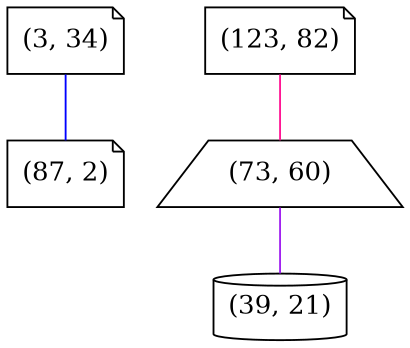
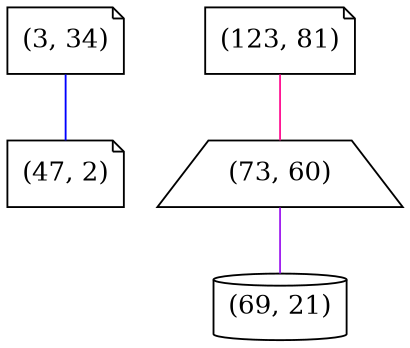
node "(123, 82)": label "(123, 82)" -> "(123, 81)"
node "(87, 2)": label "(87, 2)" -> "(47, 2)"
node "(39, 21)": label "(39, 21)" -> "(69, 21)"
